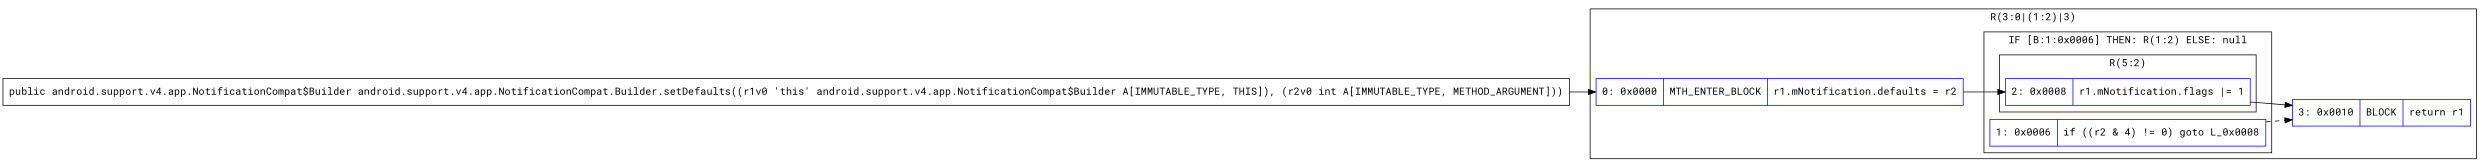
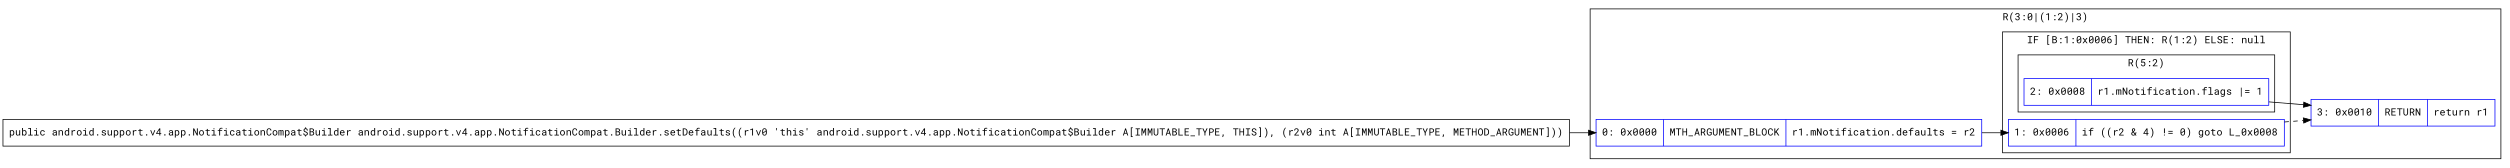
node "0: 0x0000": text "MTH_ENTER_BLOCK" -> "MTH_ARGUMENT_BLOCK"
edge "0: 0x0000" -> "2: 0x0008": now "0: 0x0000" -> "1: 0x0006"
node "3: 0x0010": text "BLOCK" -> "RETURN"
